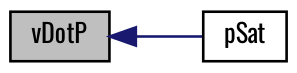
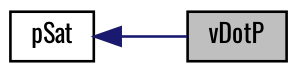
edge "pSat" -> "vDotP": reversed
